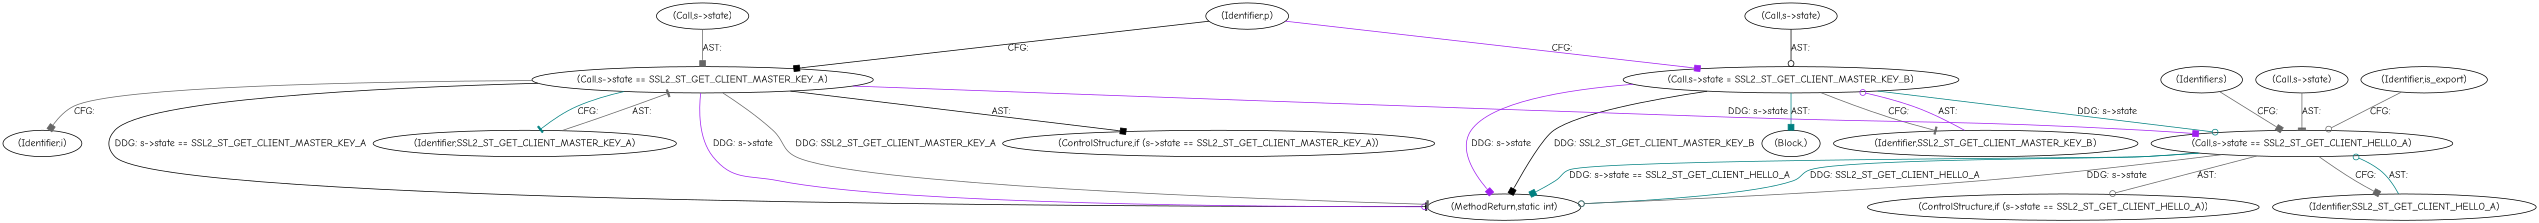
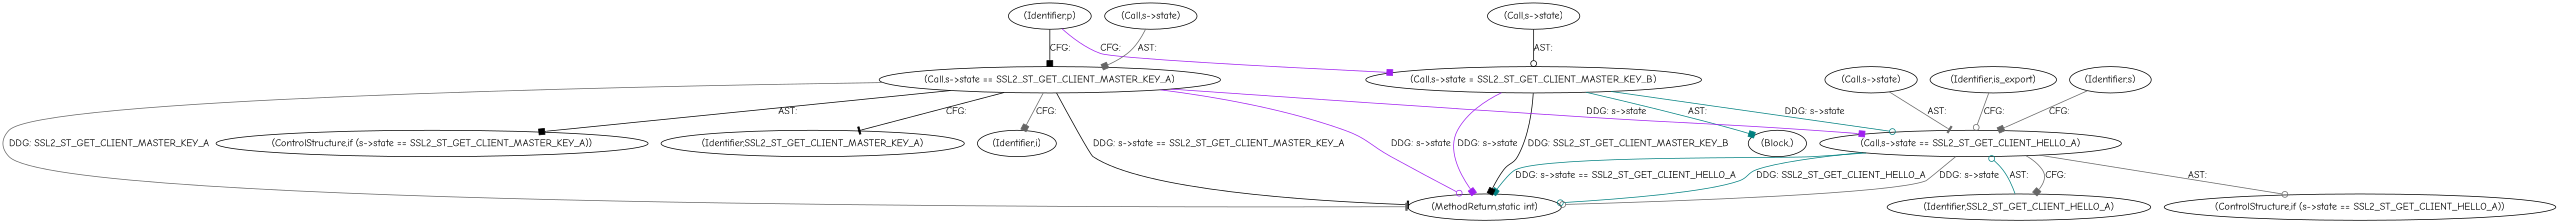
edge "(Call,s->state == SSL2_ST_GET_CLIENT_MASTER_KEY_A)" -> "(Identifier,SSL2_ST_GET_CLIENT_MASTER_KEY_A)": color teal -> black
edge "(Identifier,SSL2_ST_GET_CLIENT_MASTER_KEY_A)" -> "(Call,s->state == SSL2_ST_GET_CLIENT_MASTER_KEY_A)": removed, label "AST:"
node "(Identifier,SSL2_ST_GET_CLIENT_MASTER_KEY_B)": removed
